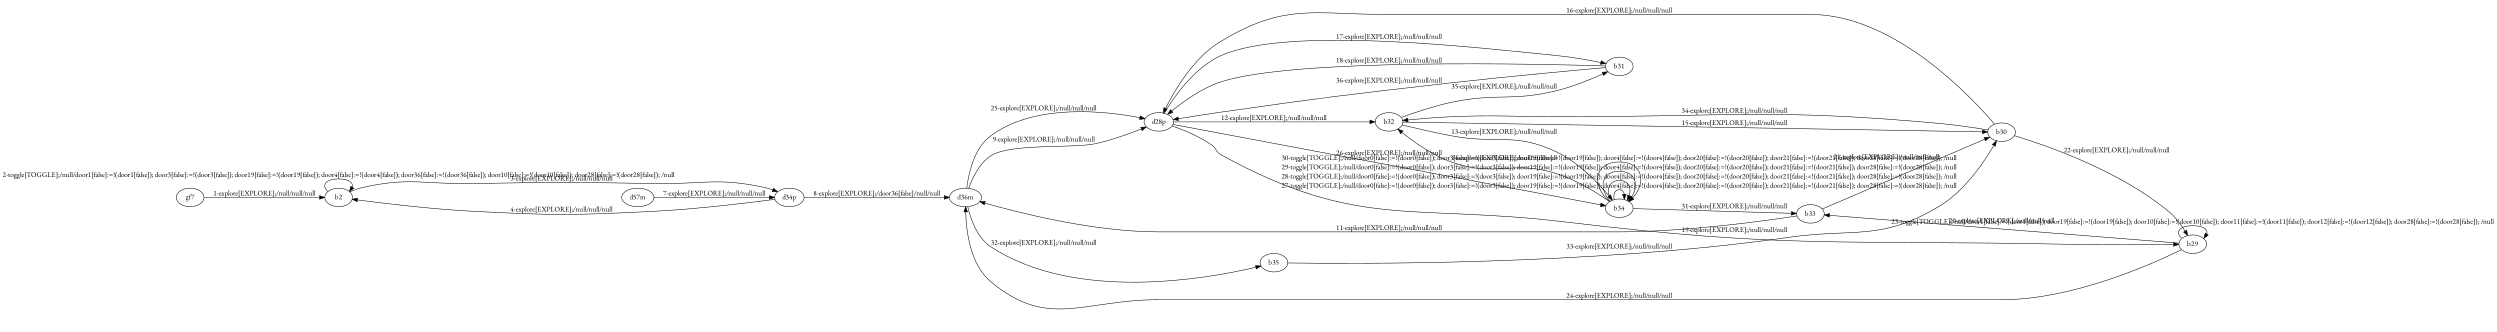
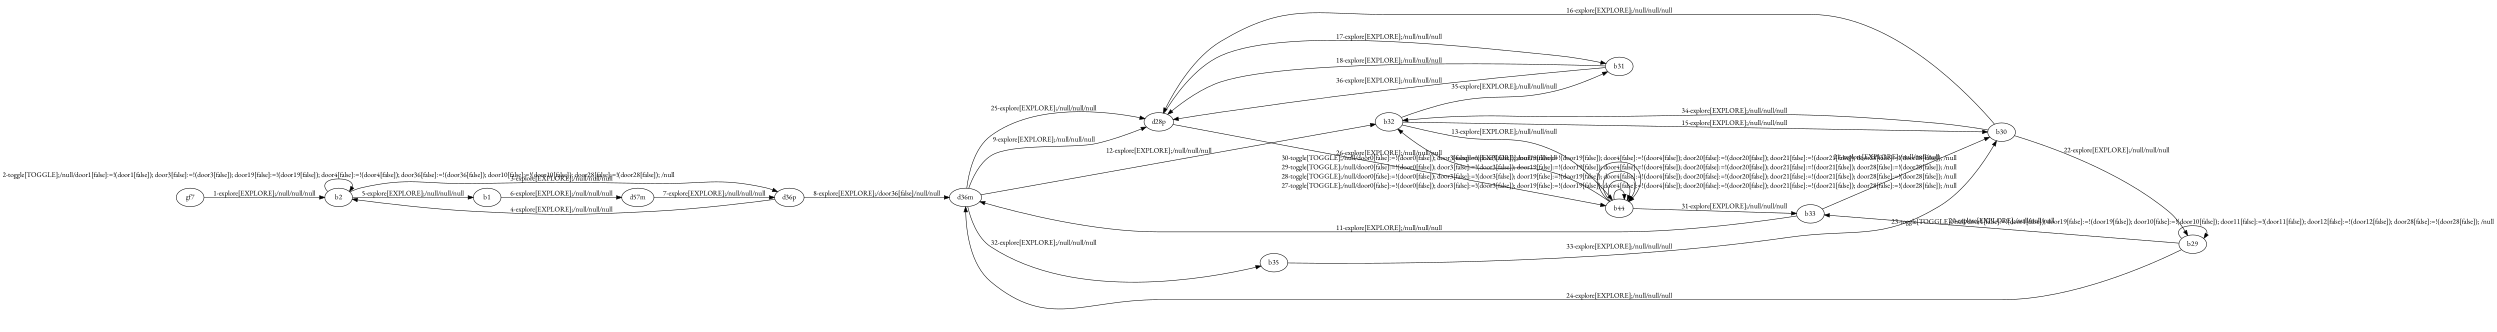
edge "d28p" -> "b32": now "d36m" -> "b32"
node "b1": added
node "d34p": label "d34p" -> "d36p"
node "b34": label "b34" -> "b44"
edge "d28p" -> "b29": removed, label "19-explore[EXPLORE];/null/null/null"
